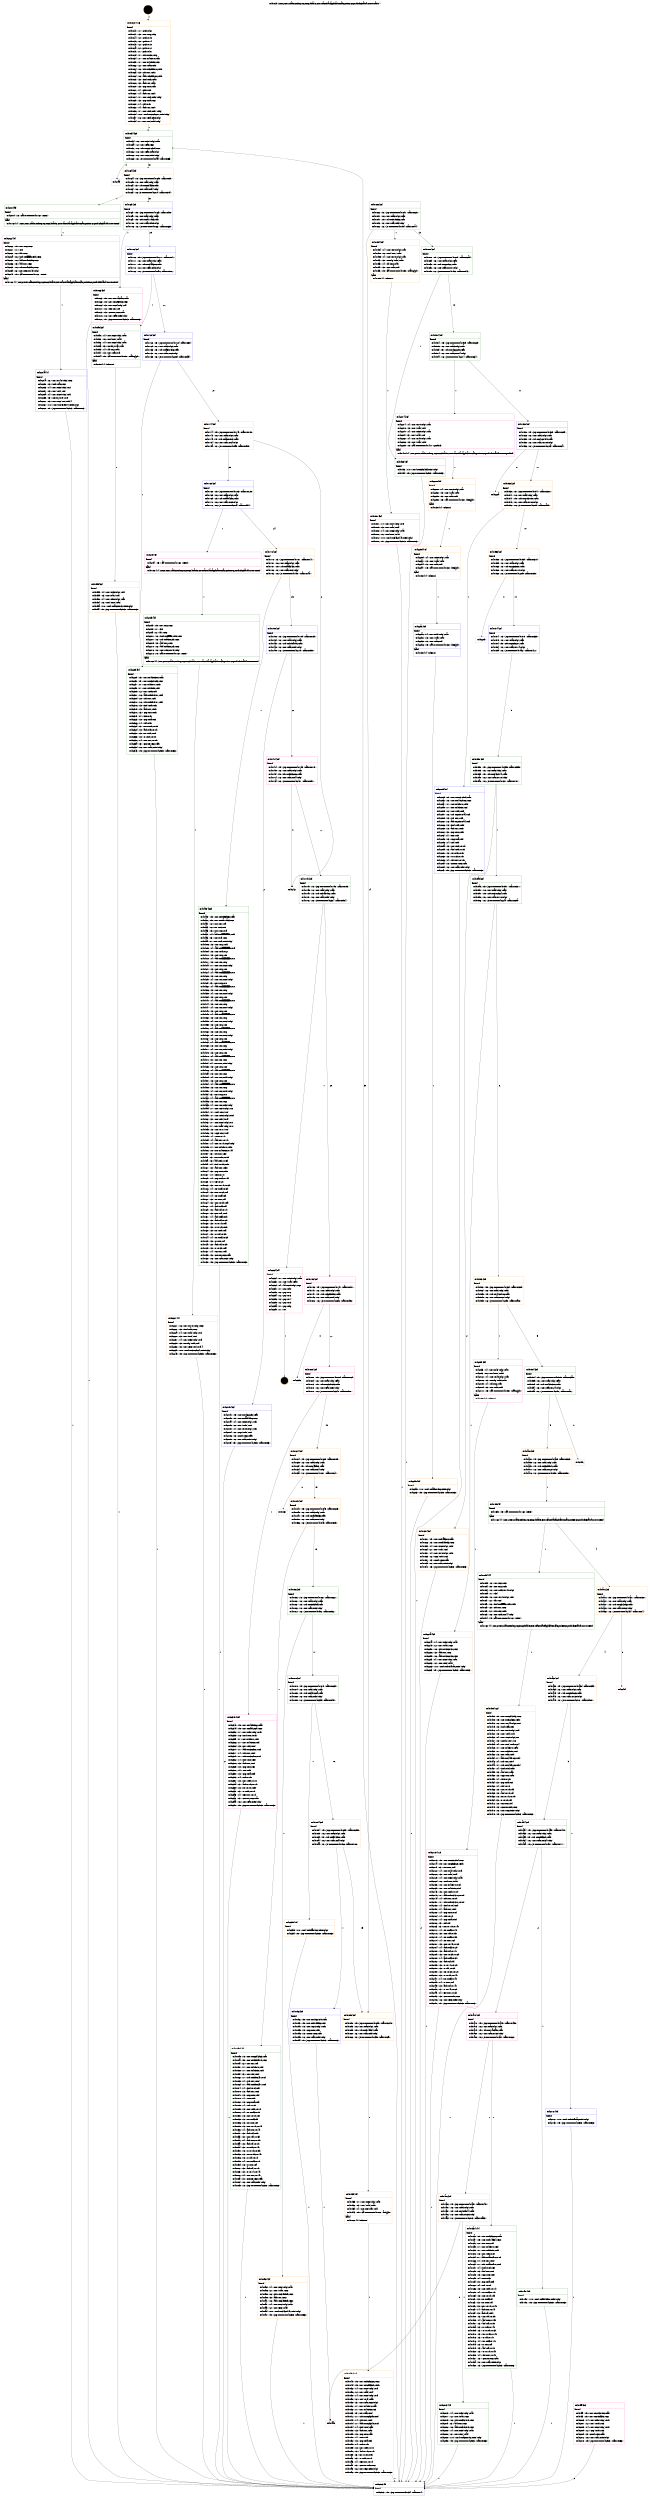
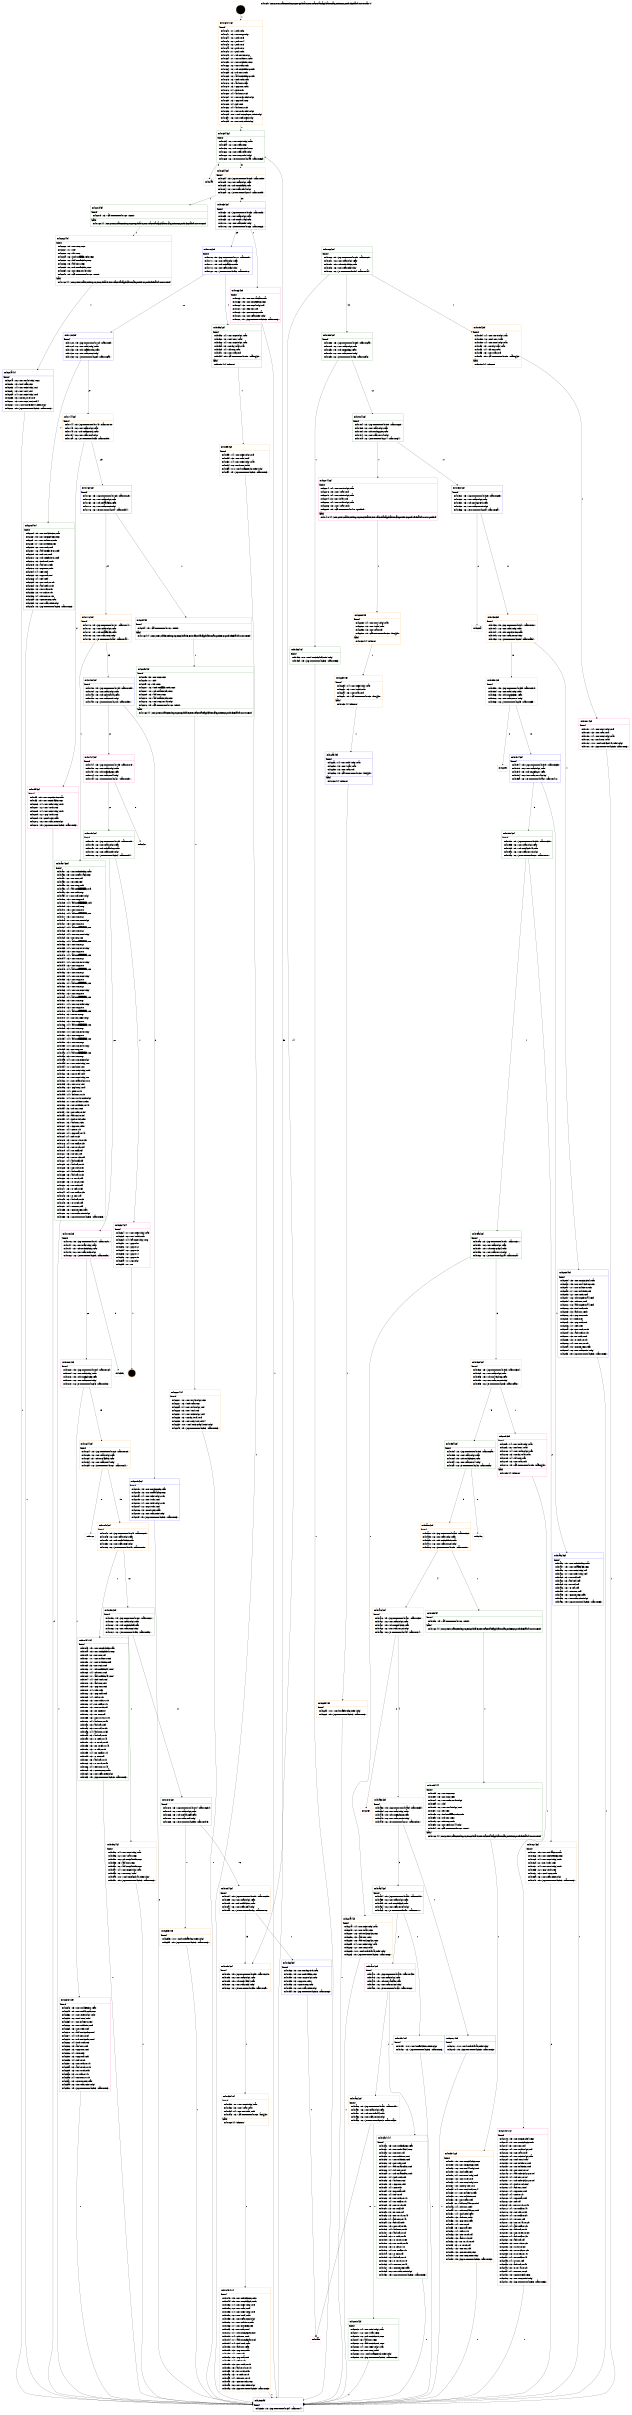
edge "0x401744 [28]" -> "0x402421": now "0x401744 [28]" -> "0x401ff9 [36]"
edge "0x401ed8 [5]" -> "0x401a1c [28]": now "0x401a00 [28]" -> "0x401a1c [28]"
node "0x401ab2 [53]": added
